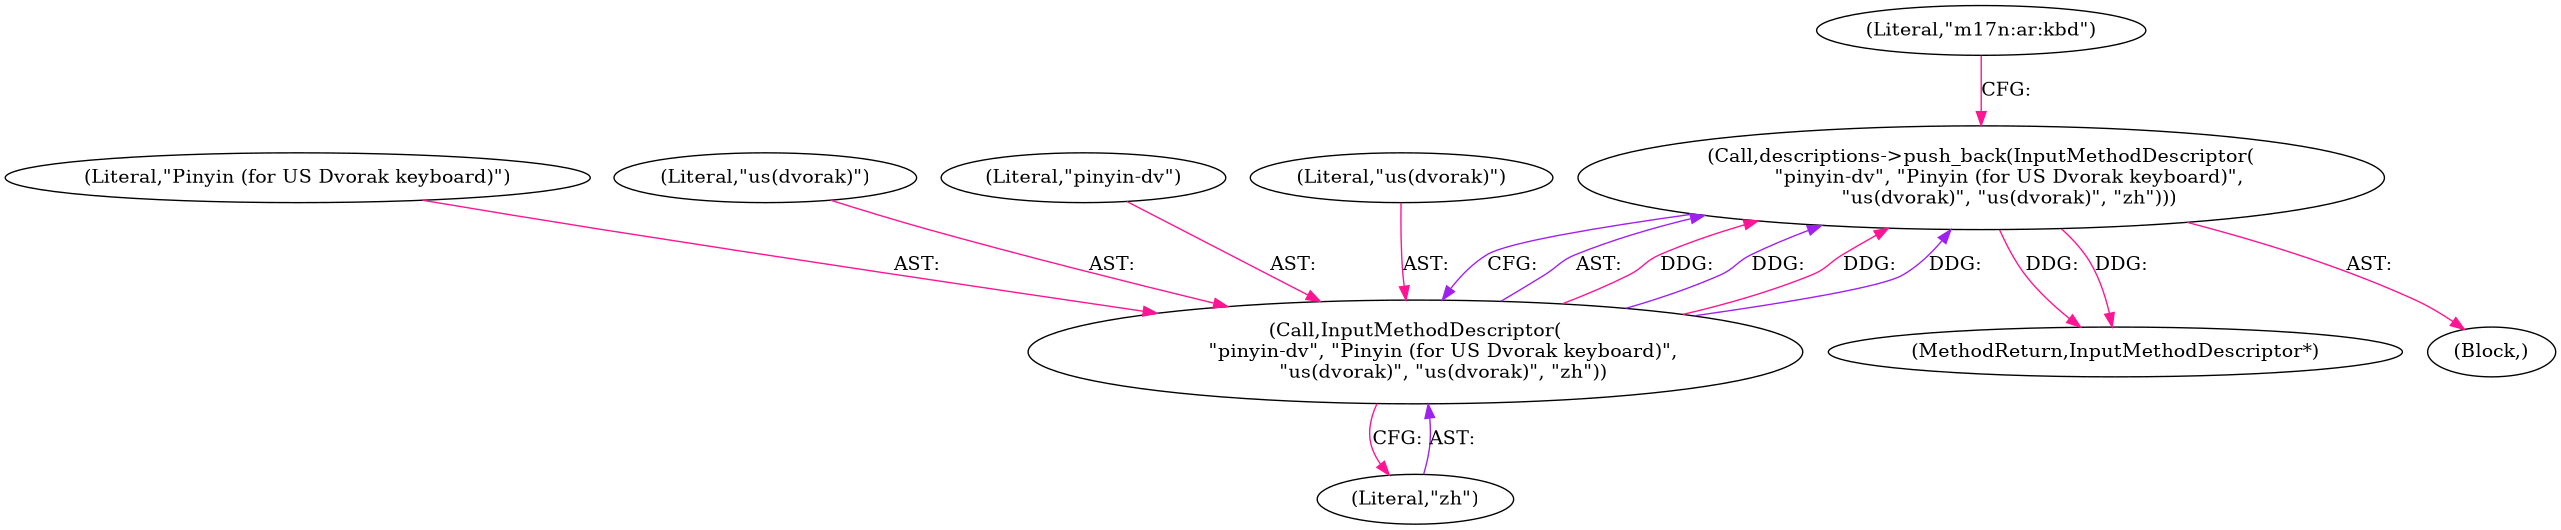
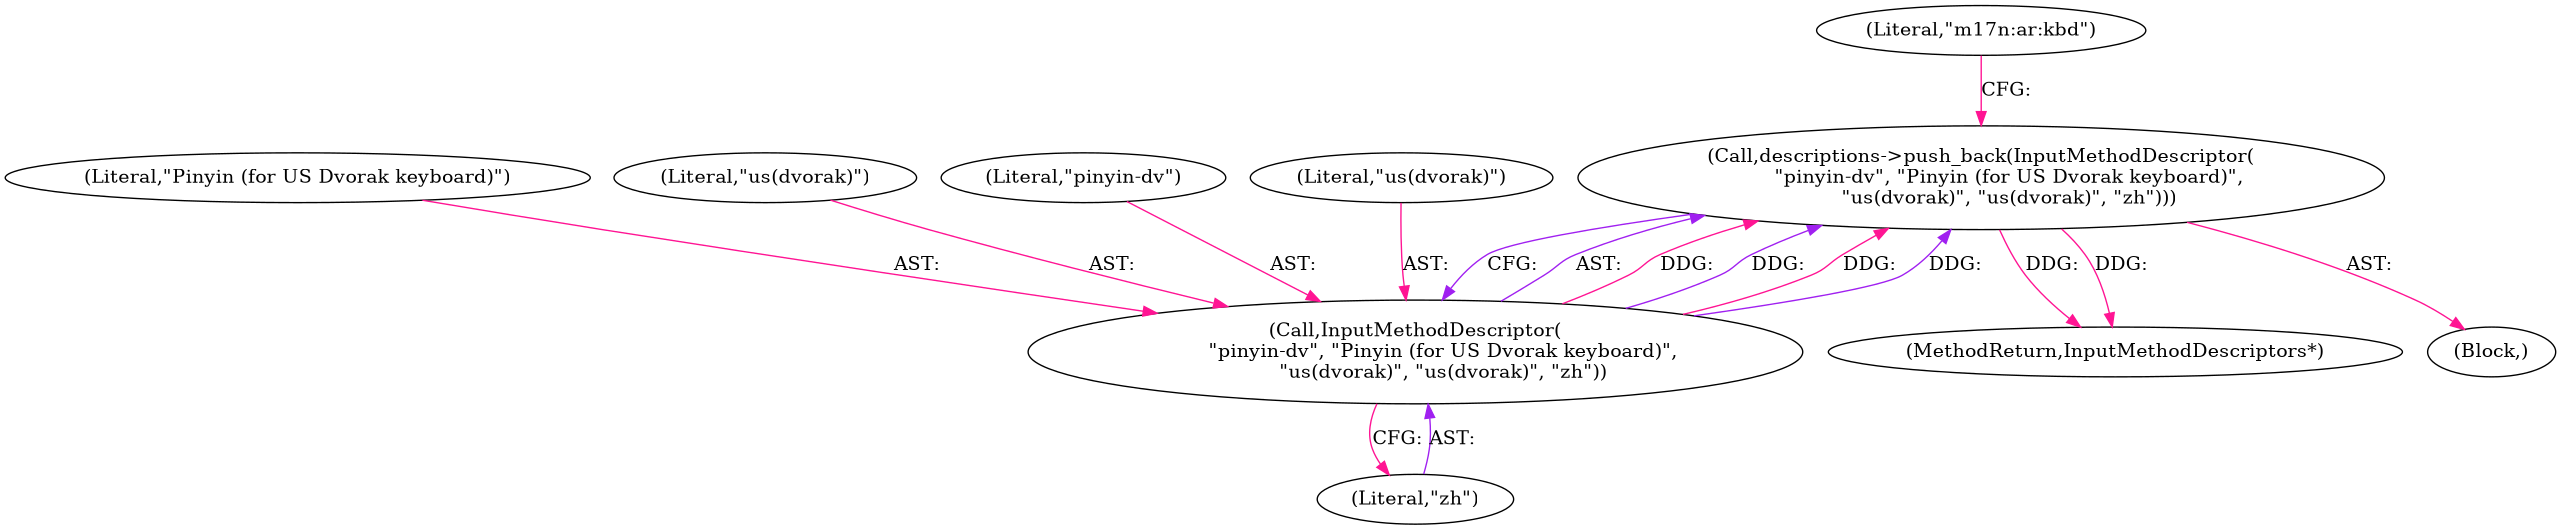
node "(MethodReturn,InputMethodDescriptor*)": label "(MethodReturn,InputMethodDescriptor*)" -> "(MethodReturn,InputMethodDescriptors*)"
